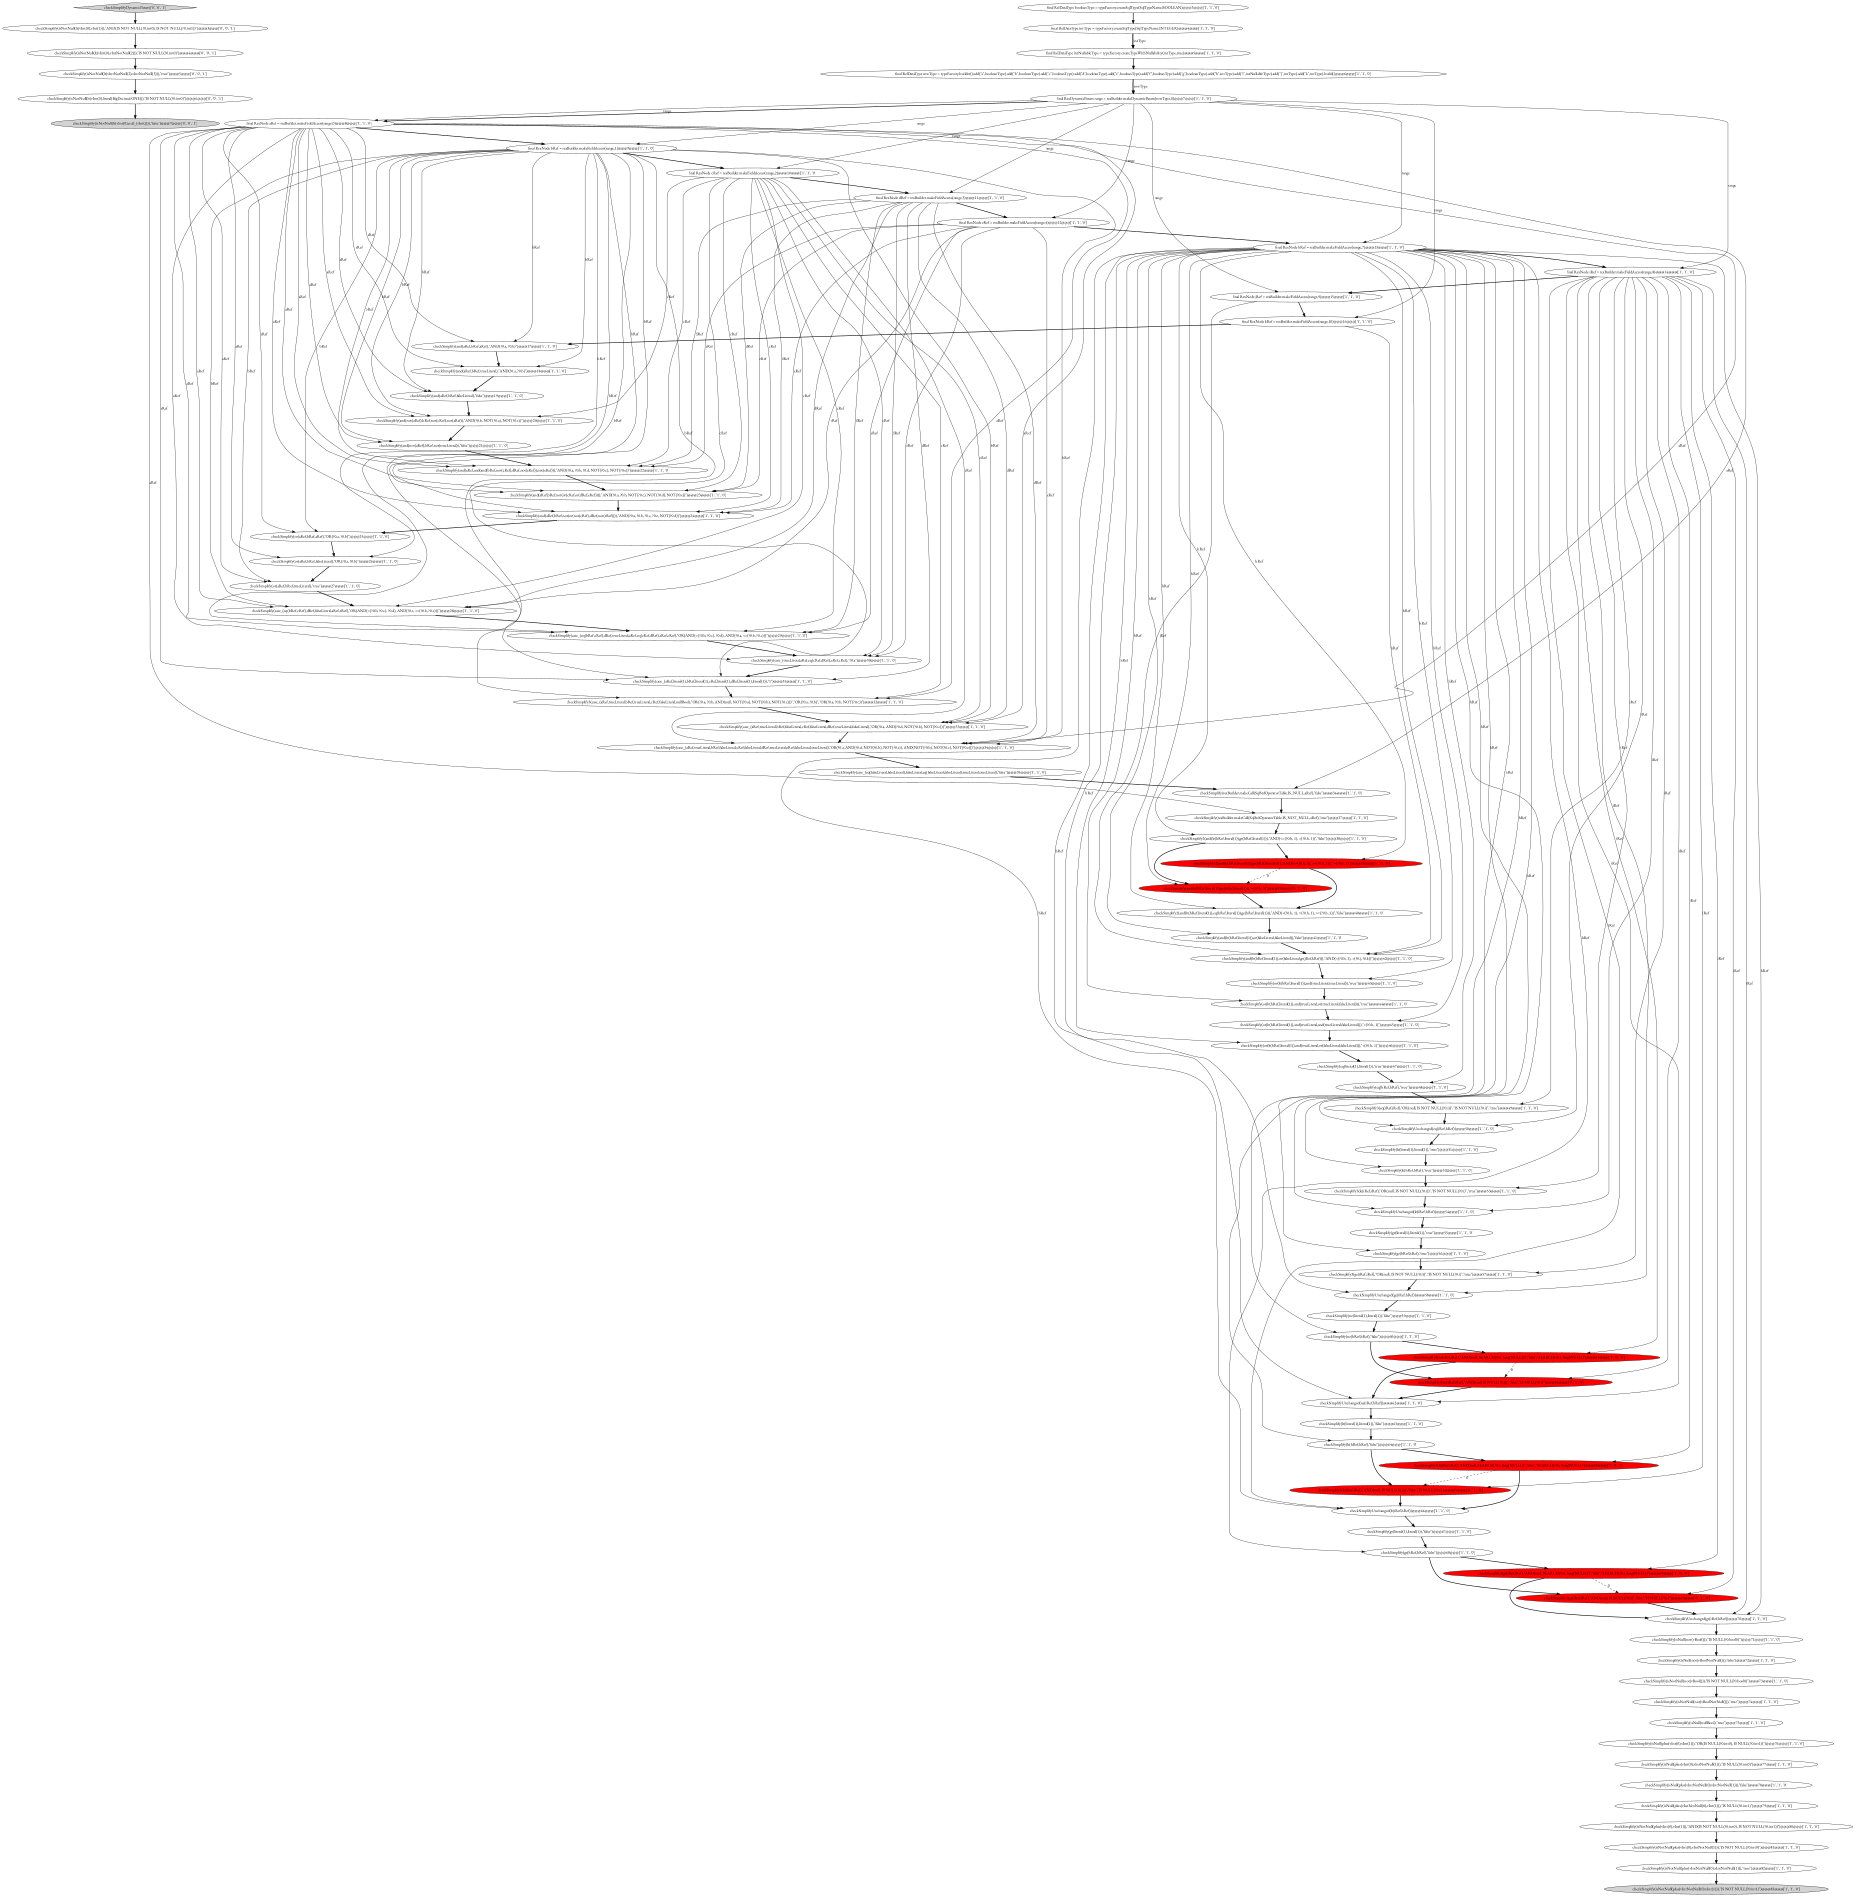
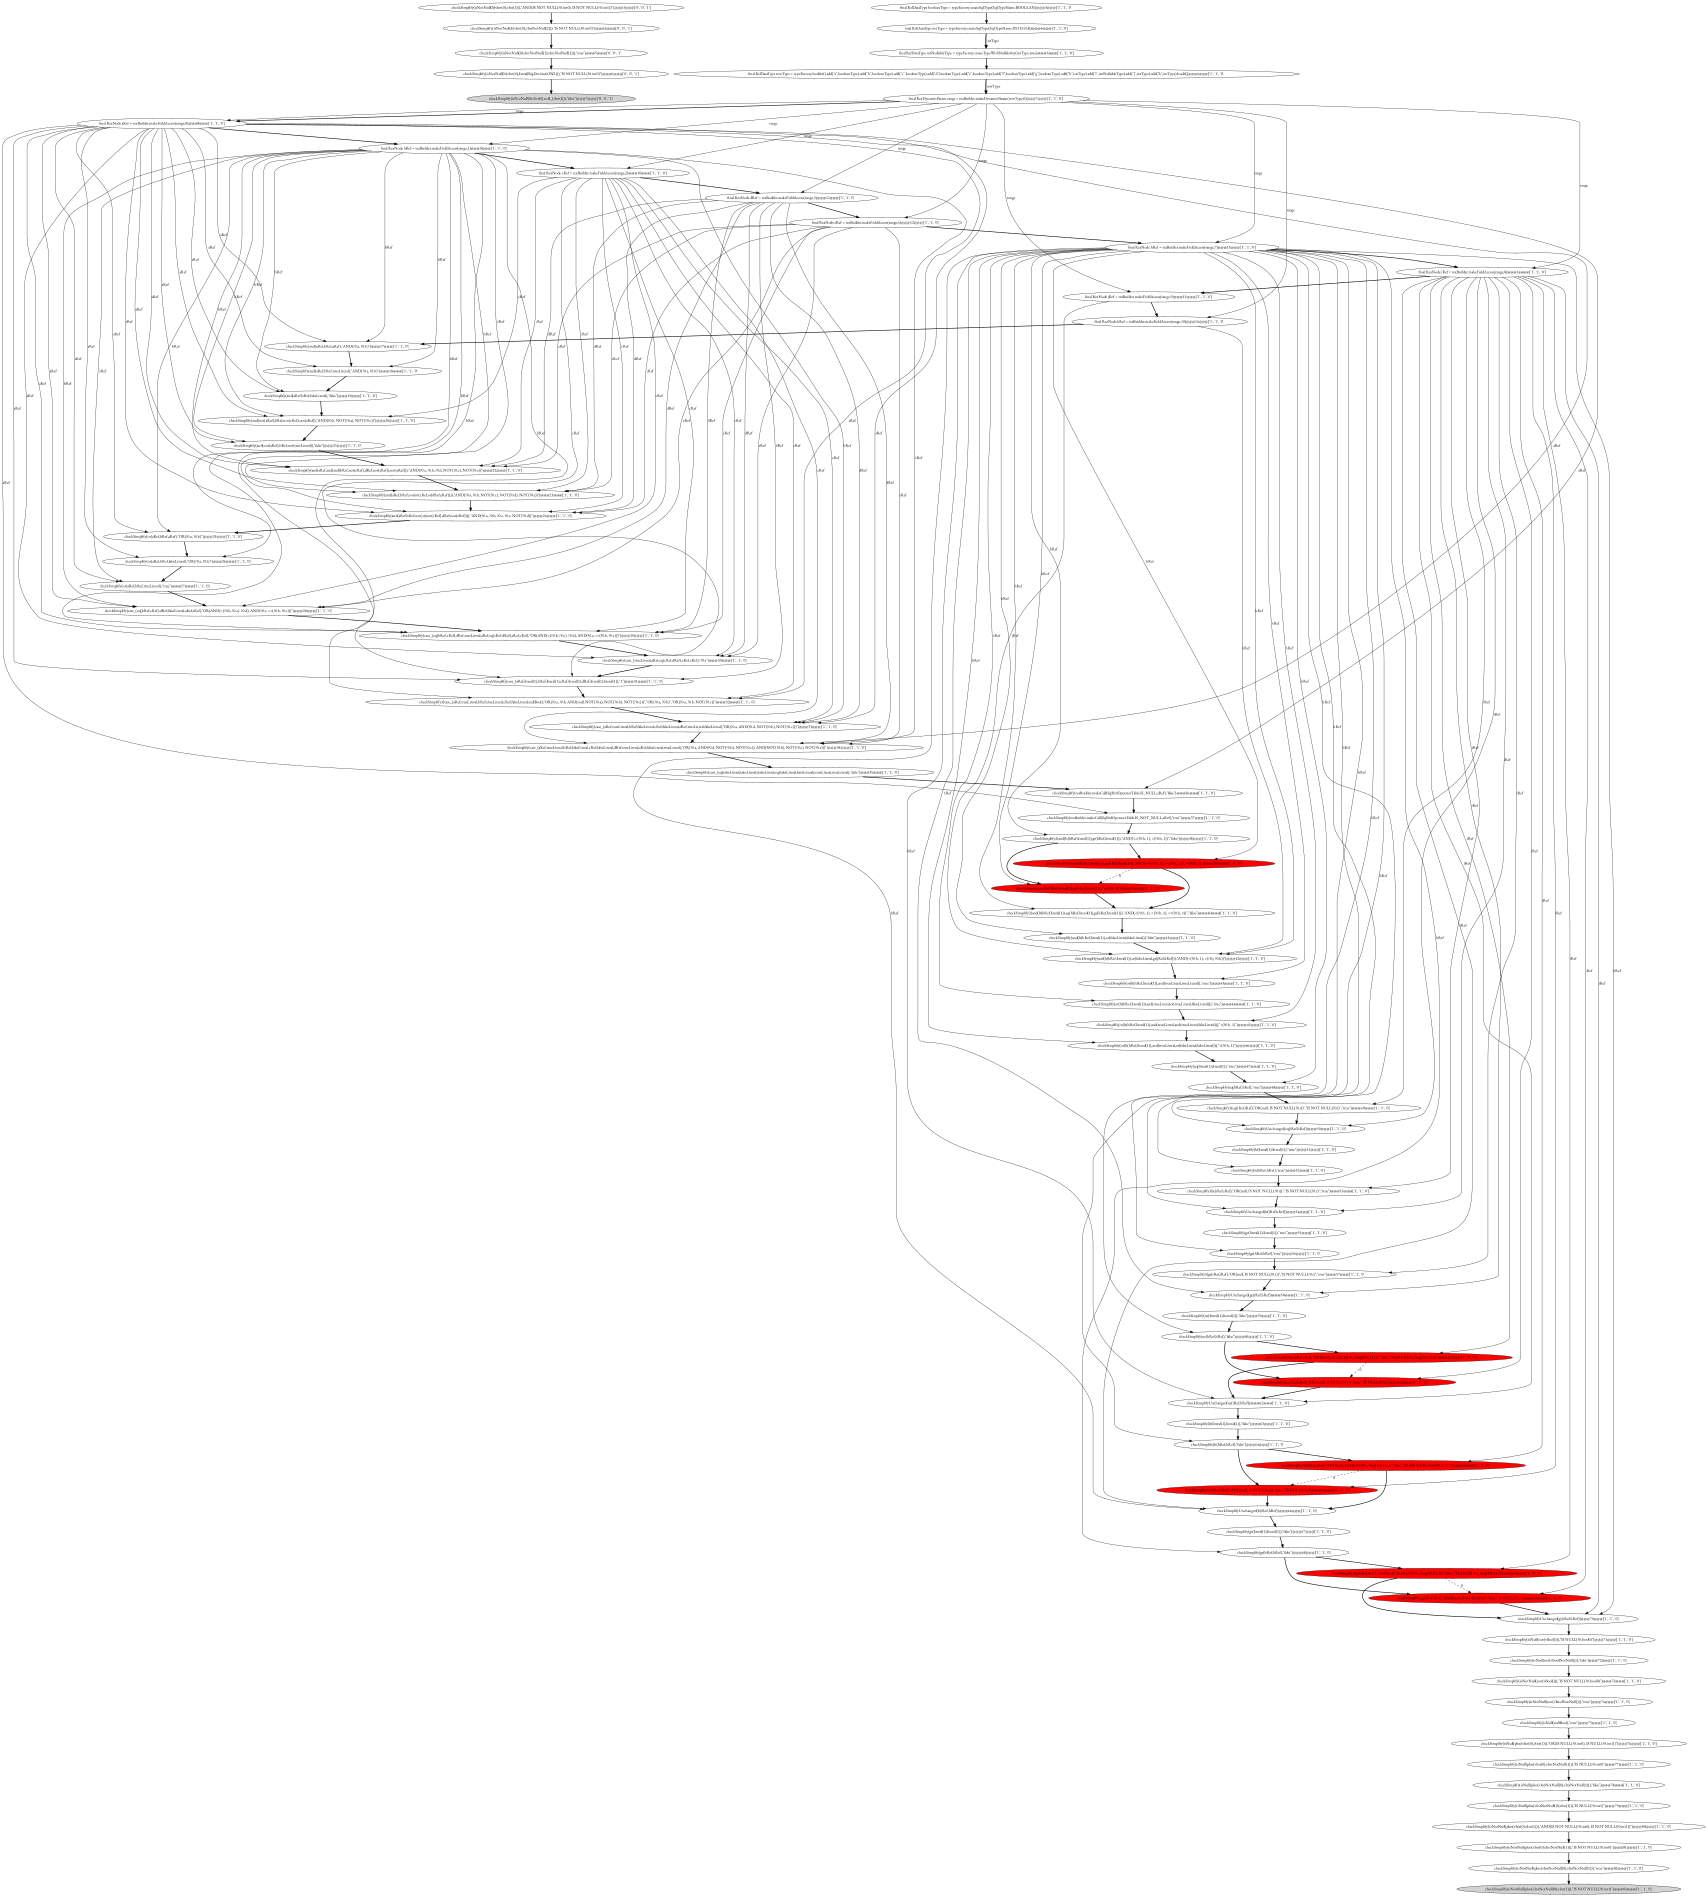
node "checkSimplifyDynamicParam['0', '0', '1']": removed
